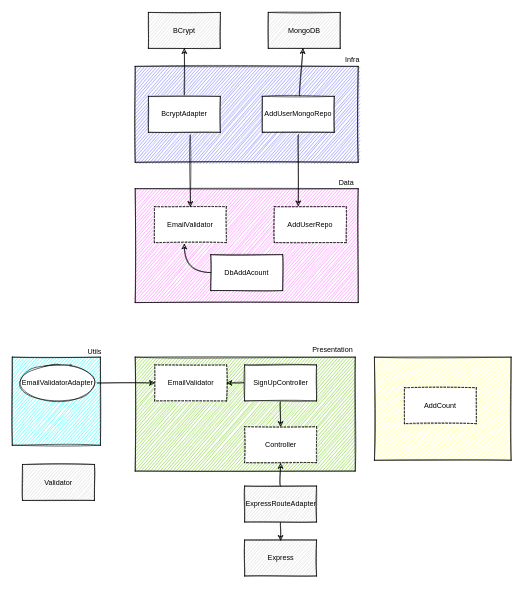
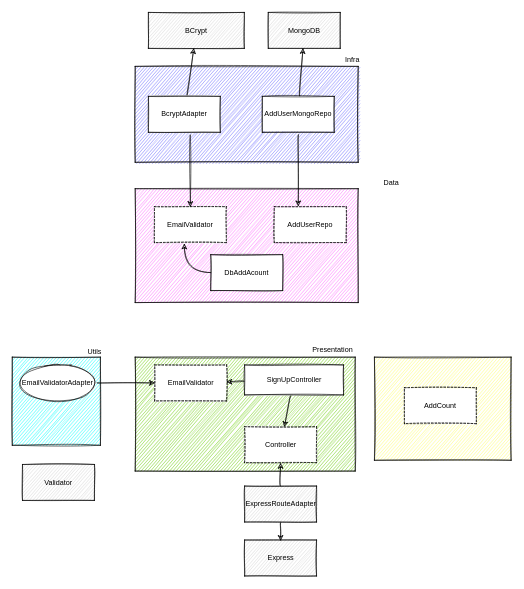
node "BCrypt": size 72x36 -> 96x36
node "Data": moved (347, 183) -> (392, 183)
node "SignUpController": size 72x36 -> 99x30
